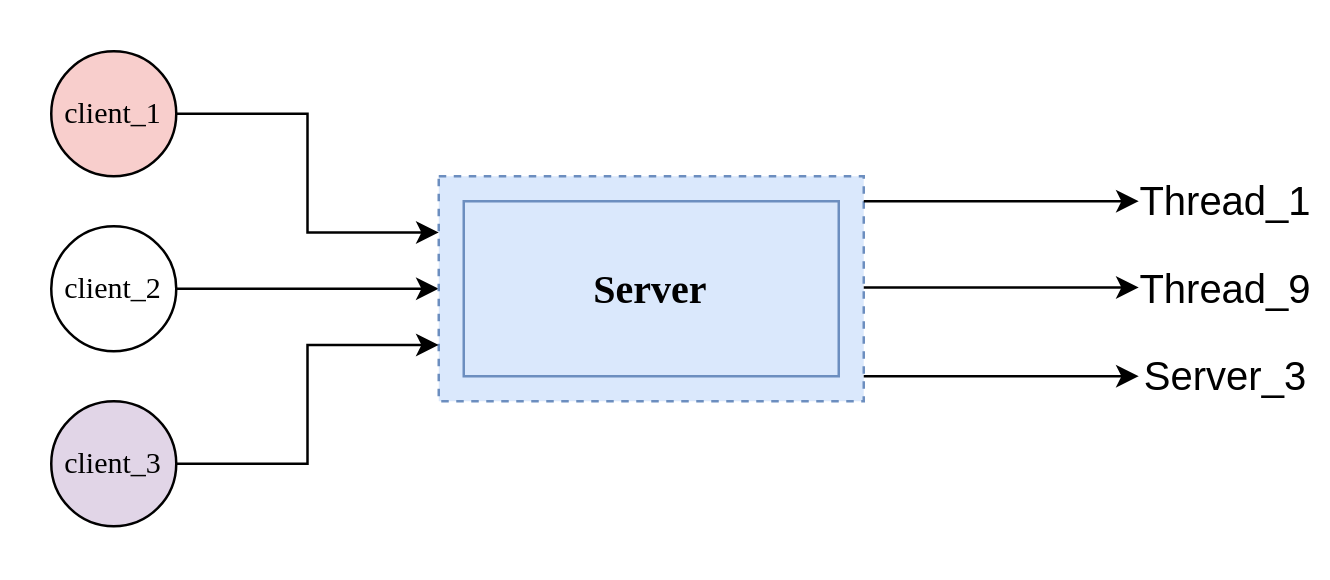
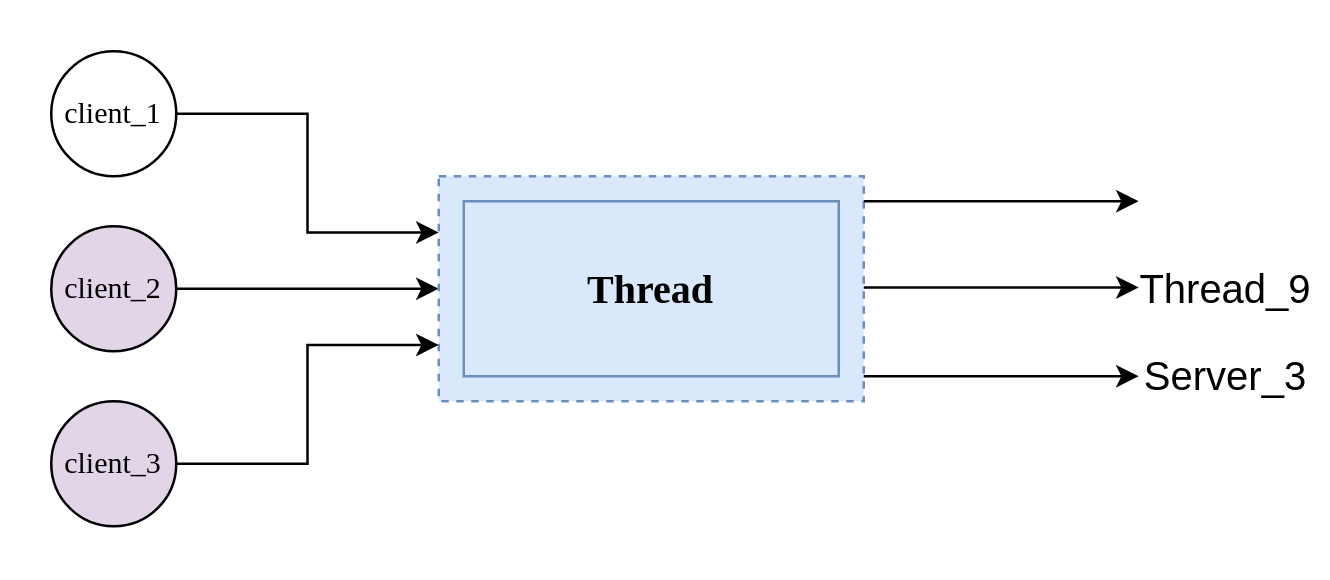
node "client_1": fillcolor #f8cecc -> #ffffff
node "Thread_1": removed
node "client_2": fillcolor #ffffff -> #e1d5e7
node "Server": label "Server" -> "Thread"
